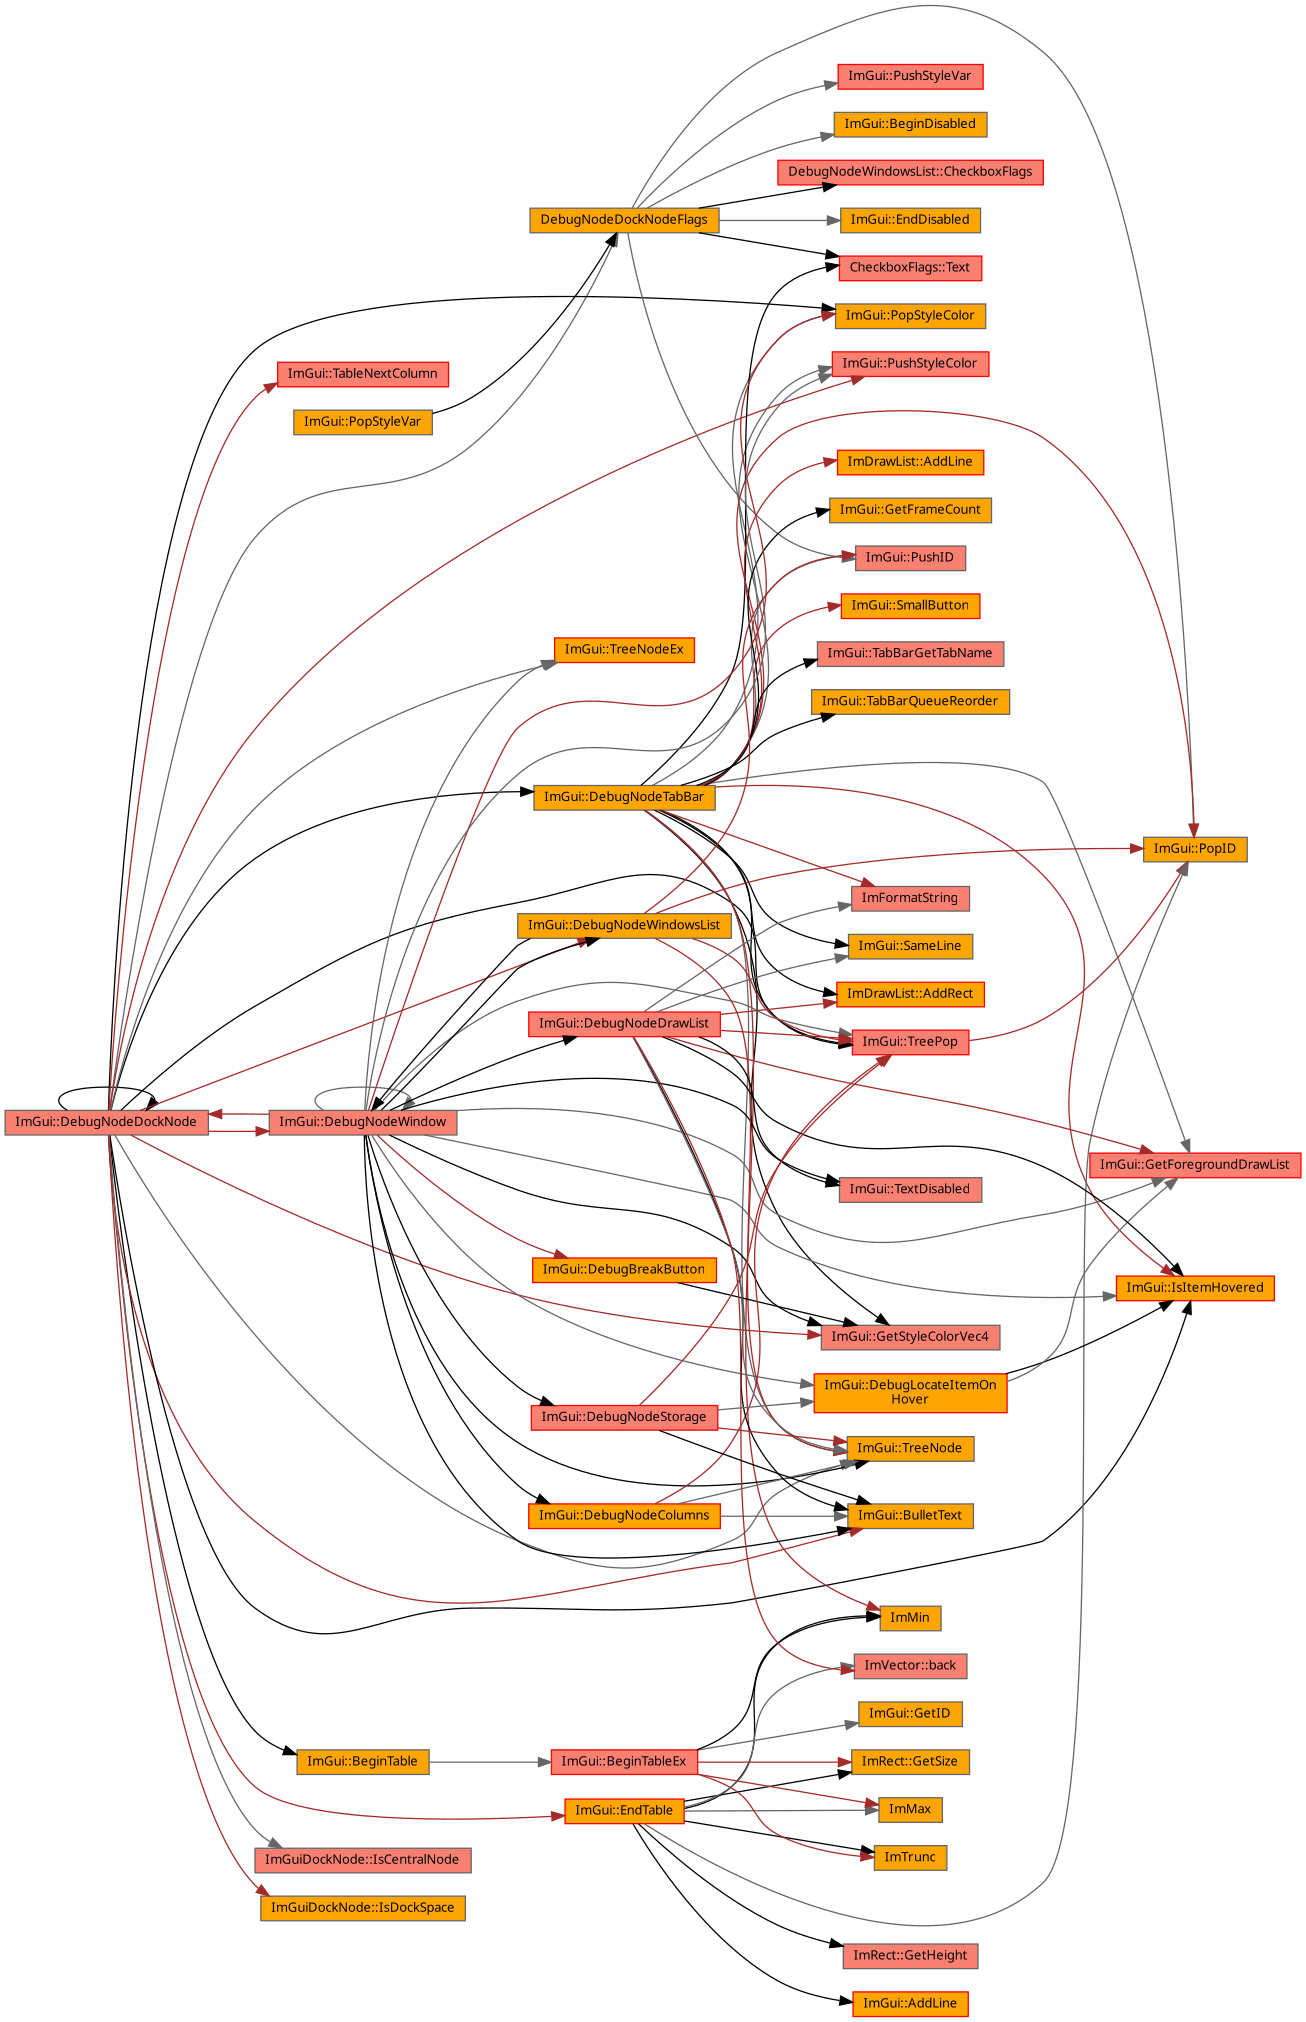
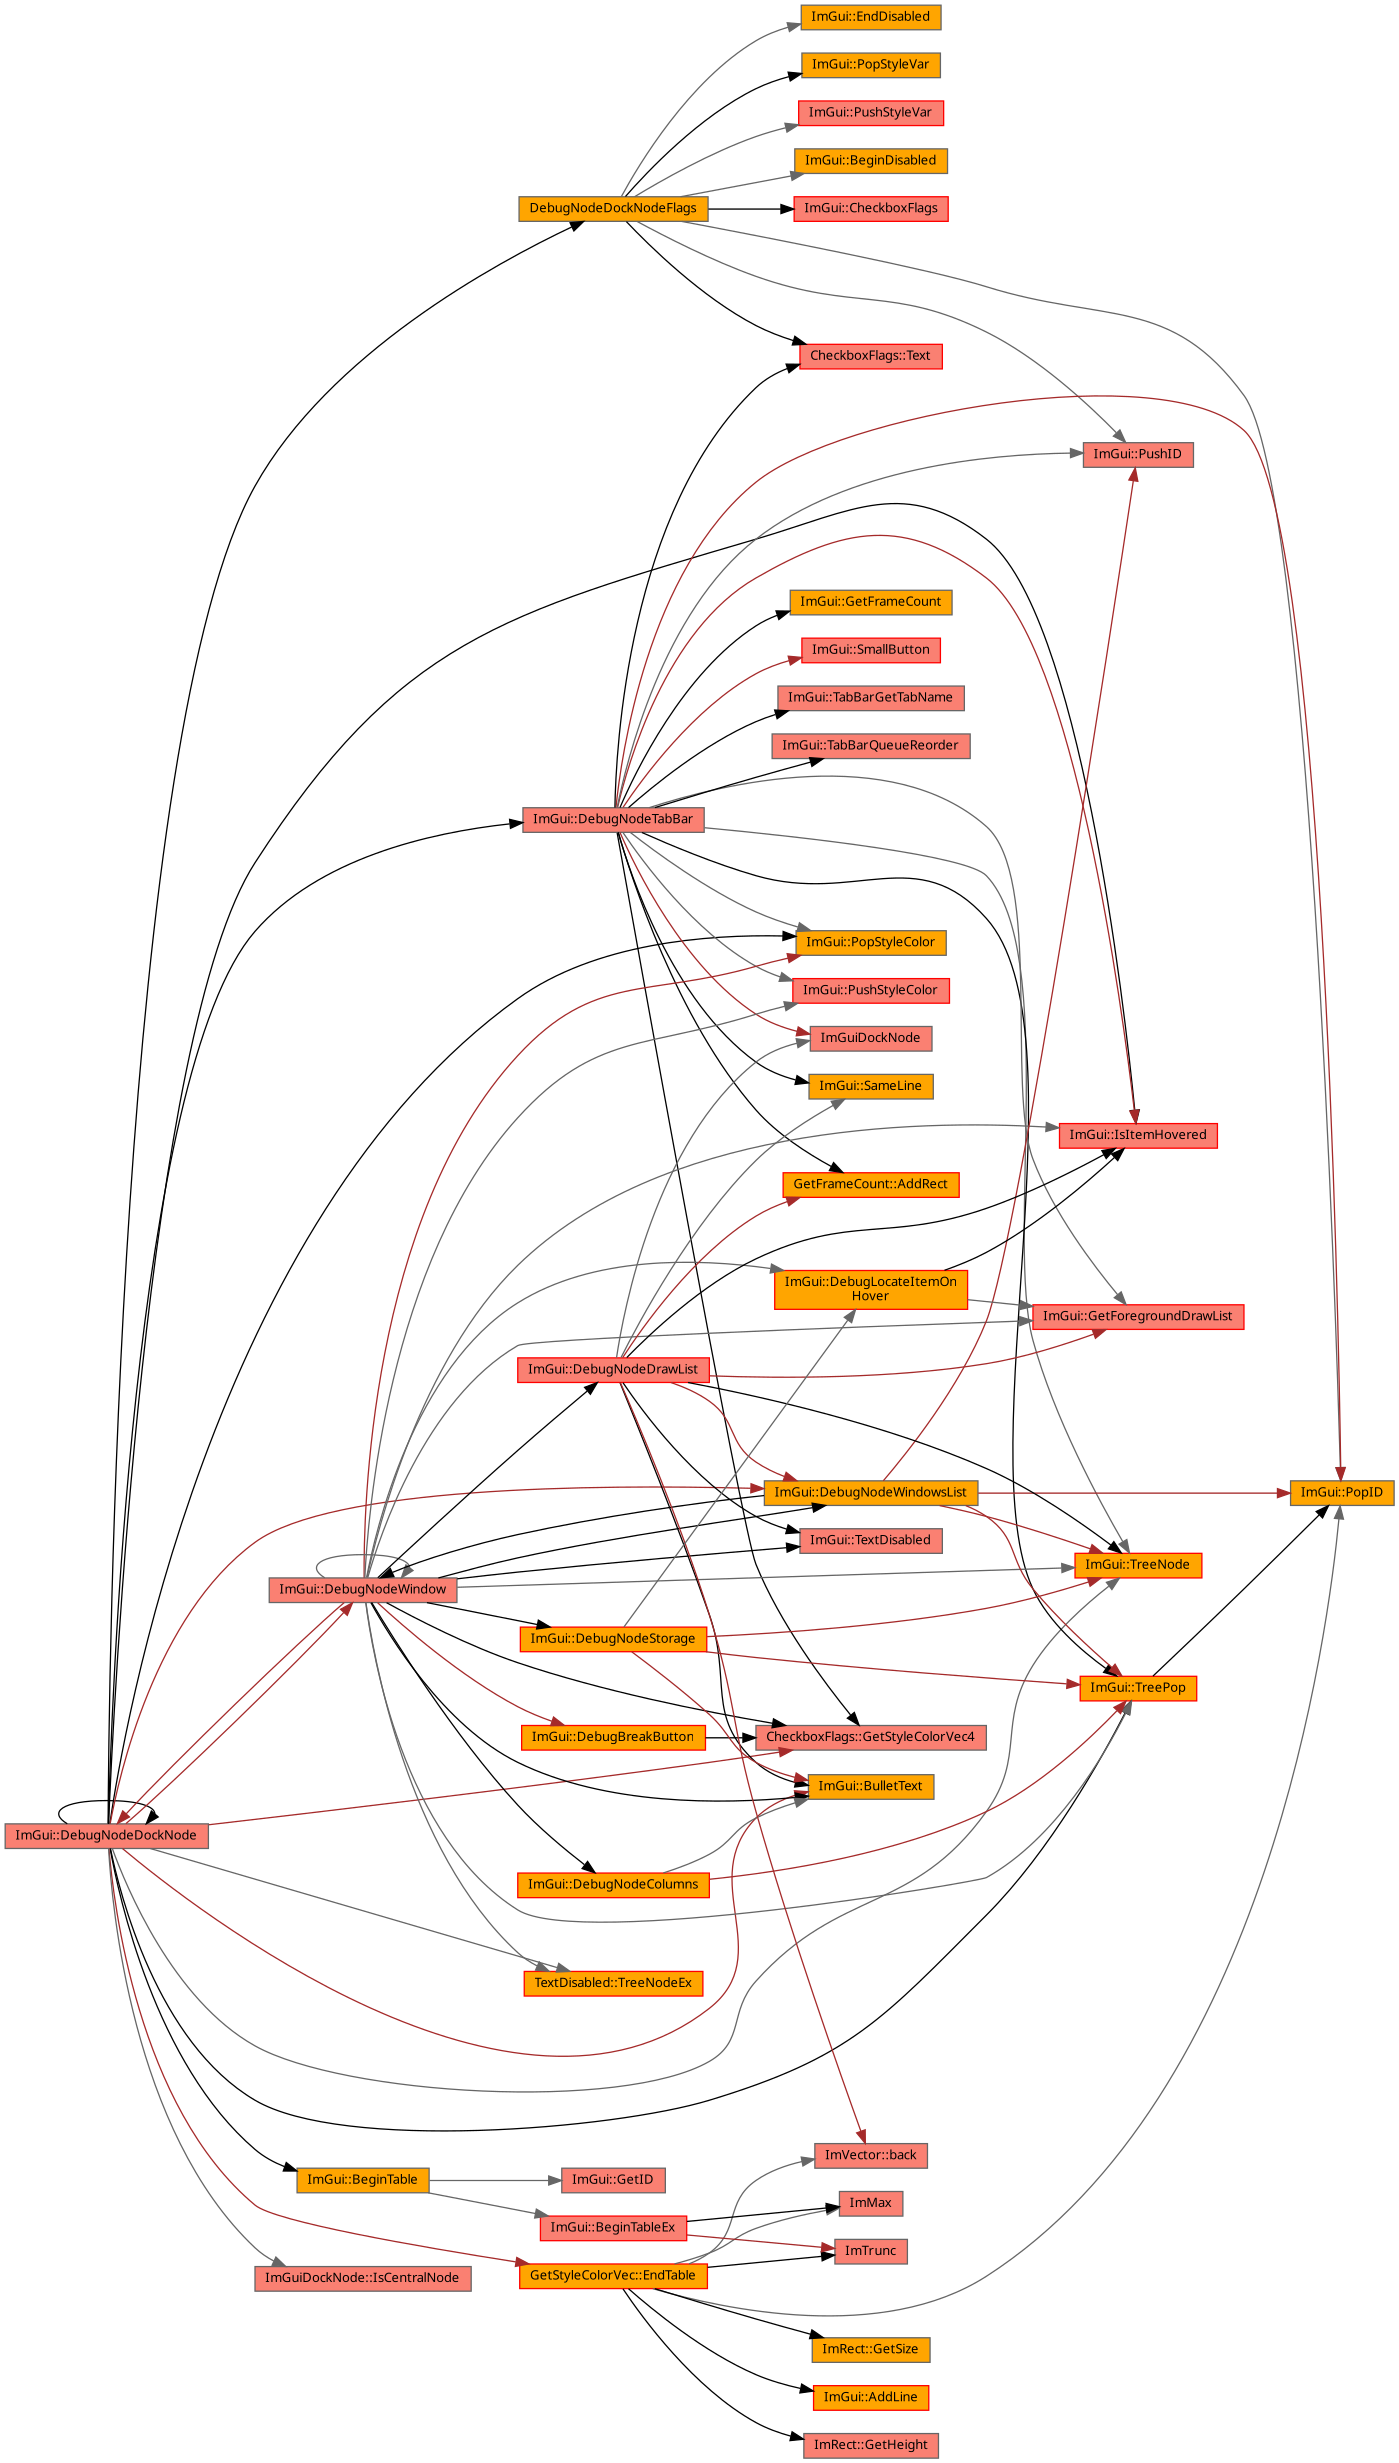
node "DebugNodeWindowsList::CheckboxFlags": label "DebugNodeWindowsList::CheckboxFlags" -> "ImGui::CheckboxFlags"
edge "ImGui::PopStyleVar" -> "DebugNodeDockNodeFlags": reversed
node "ImGui::TableNextColumn": removed
node "ImDrawList::AddLine": removed
edge "ImGui::DebugNodeDockNode" -> "DebugNodeDockNodeFlags": color gray40 -> black
node "ImGui::SmallButton": fillcolor orange -> salmon
edge "ImGui::DebugNodeDockNode" -> "ImGui::PushStyleColor": removed
node "ImGui::TreeNodeEx": label "ImGui::TreeNodeEx" -> "TextDisabled::TreeNodeEx"
node "ImGui::TabBarQueueReorder": fillcolor orange -> salmon
node "ImGui::DebugNodeTabBar": fillcolor orange -> salmon
node "ImFormatString": label "ImFormatString" -> "ImGuiDockNode"
edge "ImGui::TreePop" -> "ImGui::PopID": color brown -> black
node "ImDrawList::AddRect": label "ImDrawList::AddRect" -> "GetFrameCount::AddRect"
edge "ImGui::DebugNodeDrawList" -> "ImGui::TreePop": now "ImGui::DebugNodeDrawList" -> "ImGui::DebugNodeWindowsList"
node "ImGui::TreePop": fillcolor salmon -> orange
edge "ImGui::DebugNodeDrawList" -> "ImGui::TreeNode": color gray40 -> black
node "ImGui::IsItemHovered": fillcolor orange -> salmon
node "ImGui::GetStyleColorVec4": label "ImGui::GetStyleColorVec4" -> "CheckboxFlags::GetStyleColorVec4"
node "ImGui::DebugNodeStorage": fillcolor salmon -> orange
edge "ImGui::DebugNodeWindow" -> "ImGui::TreeNode": color black -> gray40
node "ImGui::TreeNode": color grey40 -> red
edge "ImGui::DebugNodeStorage" -> "ImGui::BulletText": color black -> brown
edge "ImGui::DebugNodeColumns" -> "ImGui::TreeNode": removed
node "ImMin": removed
node "ImGui::GetID": fillcolor orange -> salmon
edge "ImGui::BeginTableEx" -> "ImGui::GetID": now "ImGui::BeginTable" -> "ImGui::GetID"
edge "ImGui::BeginTableEx" -> "ImRect::GetSize": removed
edge "ImGui::BeginTableEx" -> "ImMax": color brown -> black
node "ImMax": fillcolor orange -> salmon
node "ImGui::EndTable": label "ImGui::EndTable" -> "GetStyleColorVec::EndTable"
node "ImTrunc": fillcolor orange -> salmon
node "ImGuiDockNode::IsDockSpace": removed
